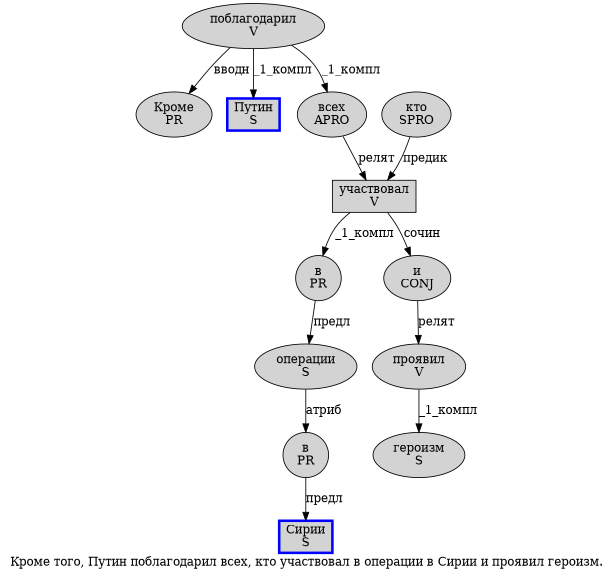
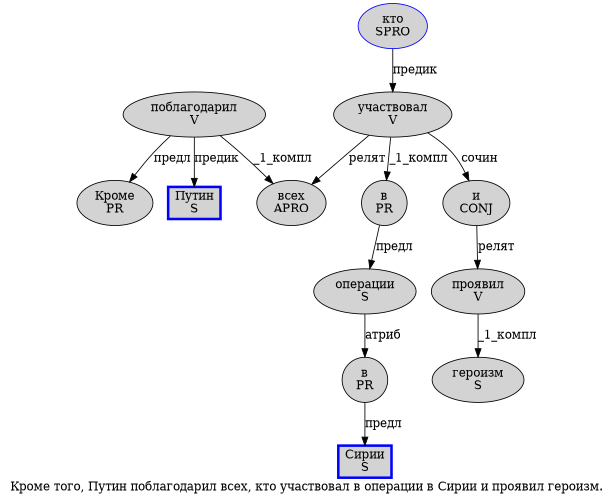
edge "поблагодарил V" -> "Кроме PR": label "вводн" -> "предл"
edge "поблагодарил V" -> "Путин S": label "_1_компл" -> "предик"
node "кто SPRO": color black -> blue
edge "всех APRO" -> "участвовал V": reversed
node "участвовал V": shape box -> ellipse
